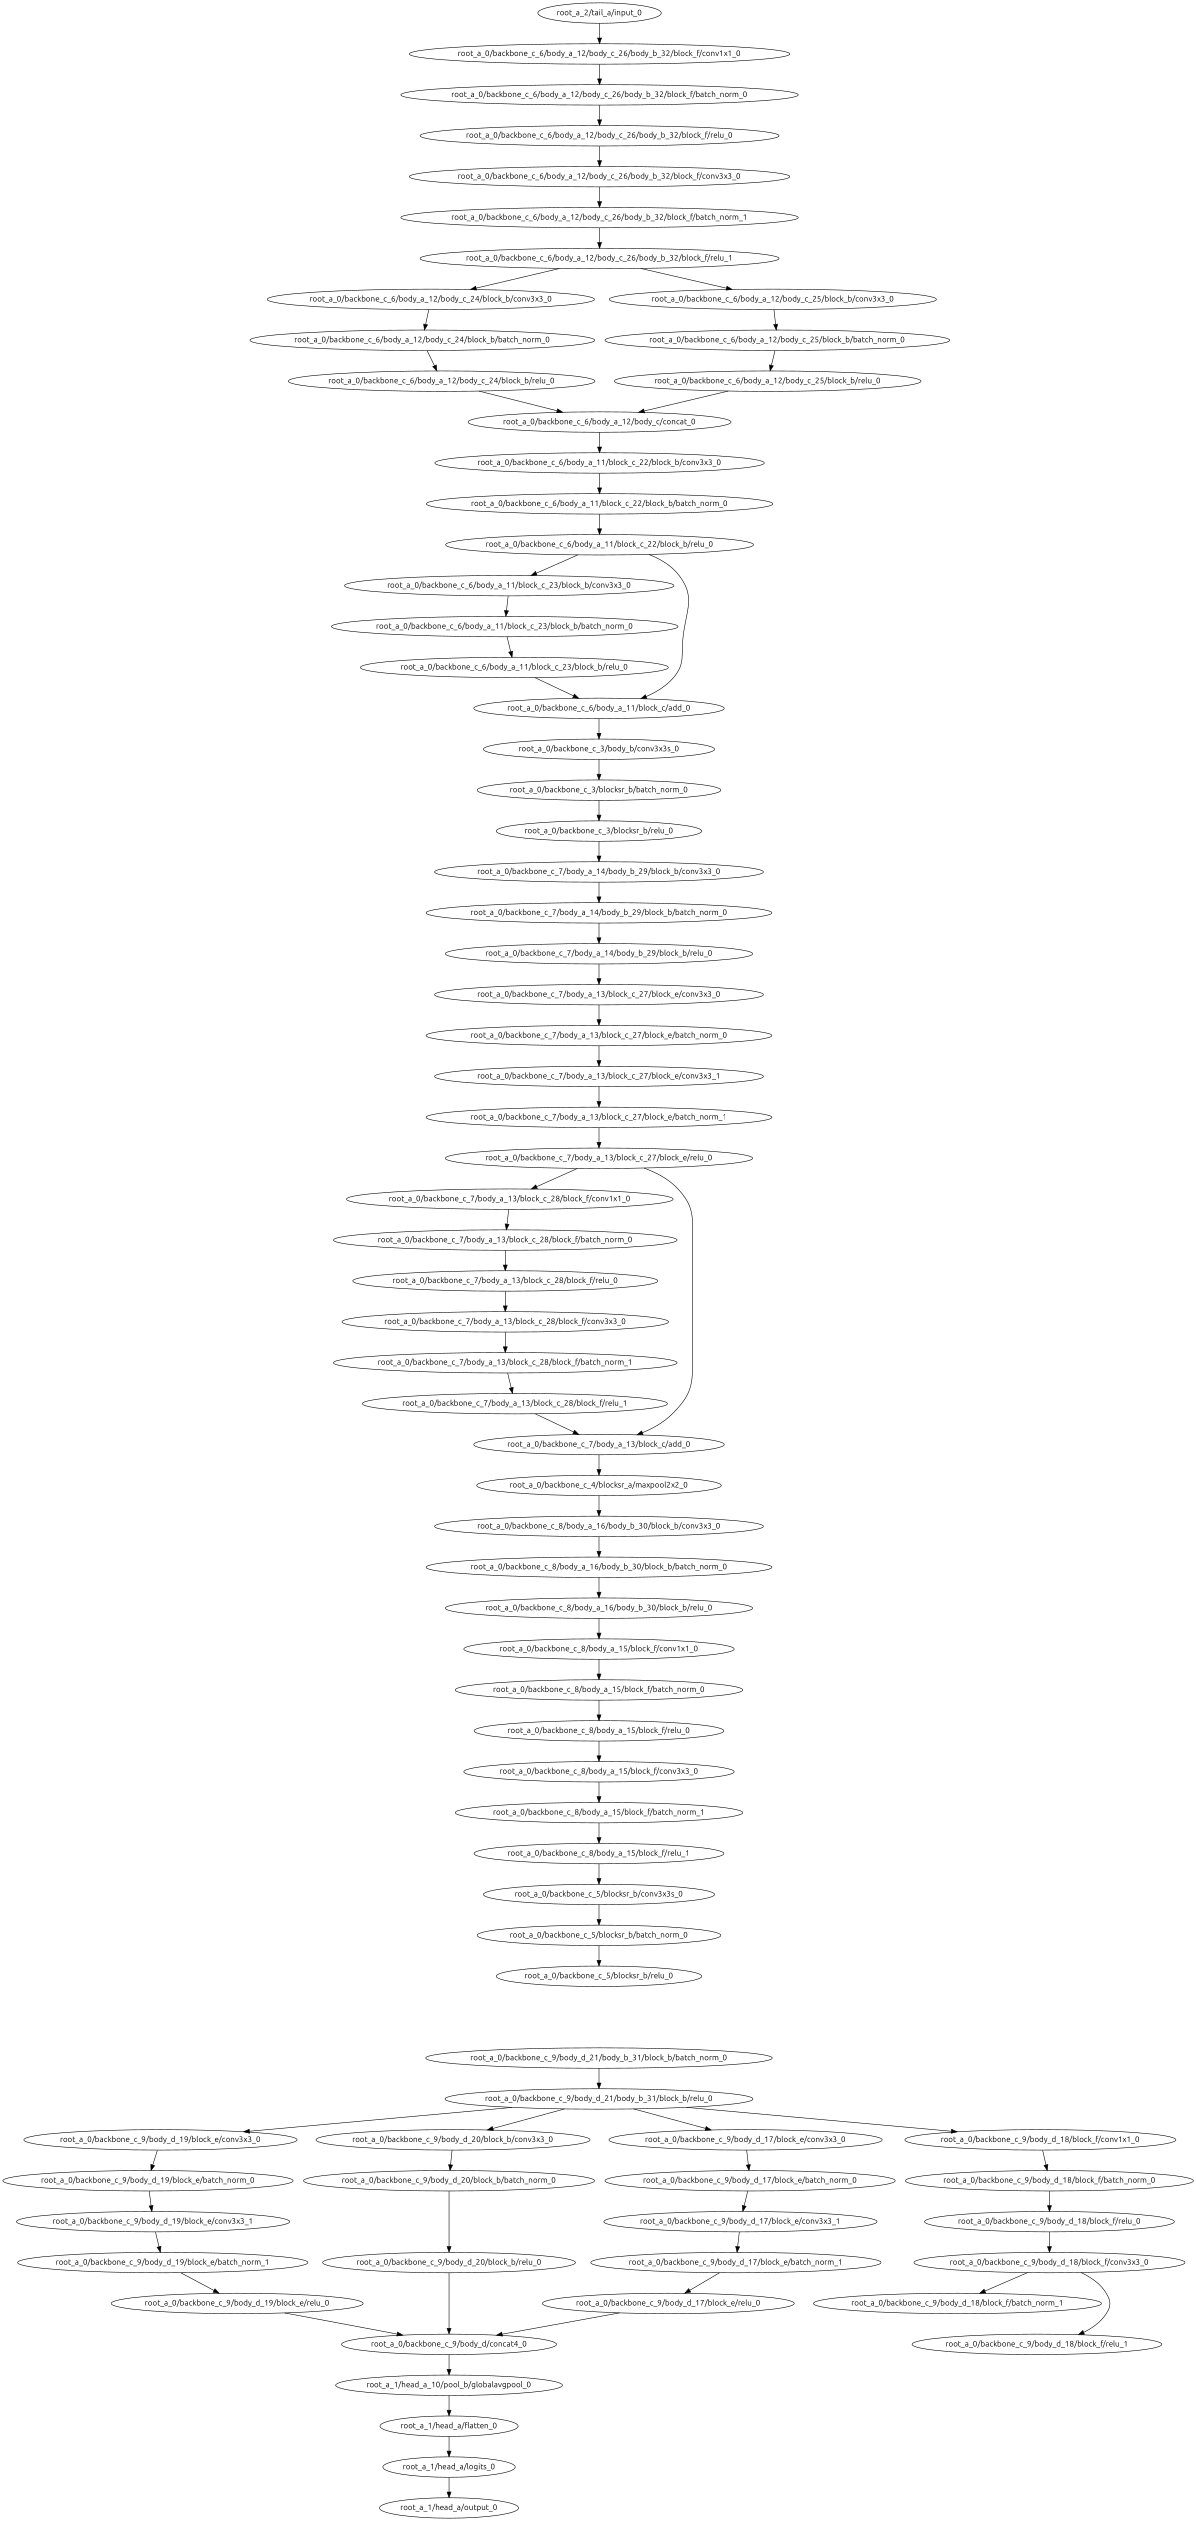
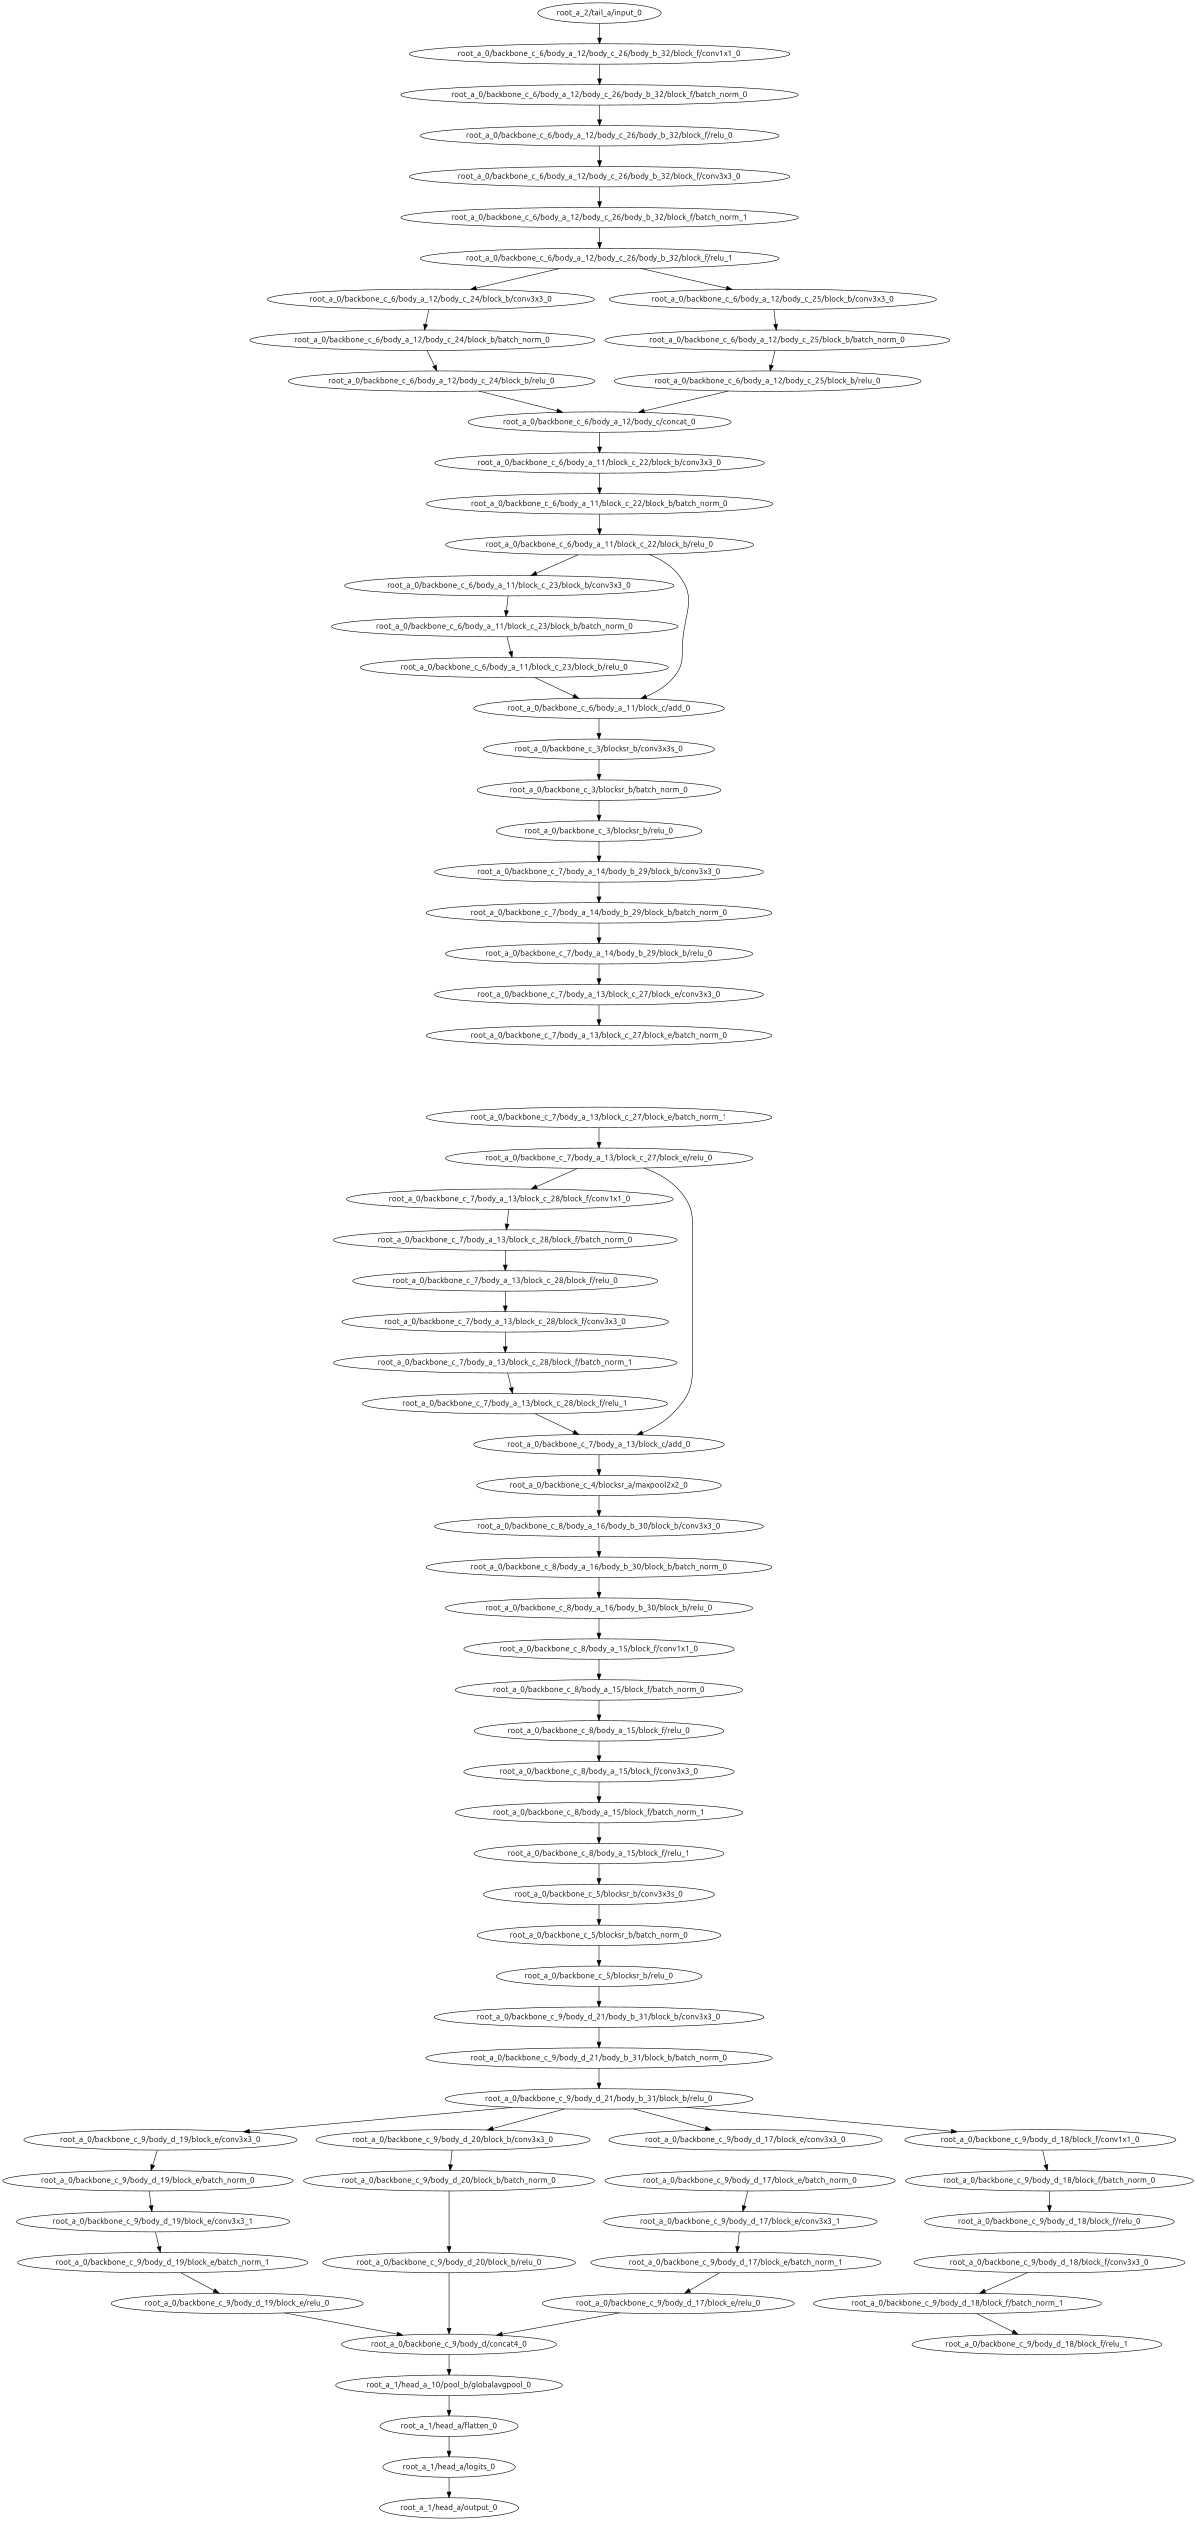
node "root_a_0/backbone_c_3/body_b/conv3x3s_0": label "root_a_0/backbone_c_3/body_b/conv3x3s_0" -> "root_a_0/backbone_c_3/blocksr_b/conv3x3s_0"
node "root_a_0/backbone_c_7/body_a_13/block_c_27/block_e/conv3x3_1": removed
node "root_a_0/backbone_c_9/body_d_21/body_b_31/block_b/conv3x3_0": added
edge "root_a_0/backbone_c_9/body_d_17/block_e/conv3x3_0" -> "root_a_0/backbone_c_9/body_d_17/block_e/batch_norm_0": removed
edge "root_a_0/backbone_c_9/body_d_18/block_f/relu_0" -> "root_a_0/backbone_c_9/body_d_18/block_f/conv3x3_0": removed
edge "root_a_0/backbone_c_9/body_d_18/block_f/conv3x3_0" -> "root_a_0/backbone_c_9/body_d_18/block_f/relu_1": now "root_a_0/backbone_c_9/body_d_18/block_f/batch_norm_1" -> "root_a_0/backbone_c_9/body_d_18/block_f/relu_1"
